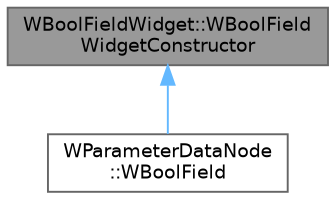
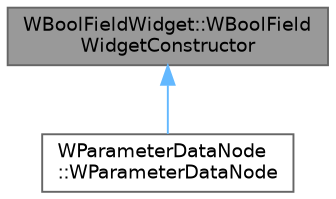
node "WParameterDataNode ::WBoolField": label "WParameterDataNode ::WBoolField" -> "WParameterDataNode ::WParameterDataNode"
